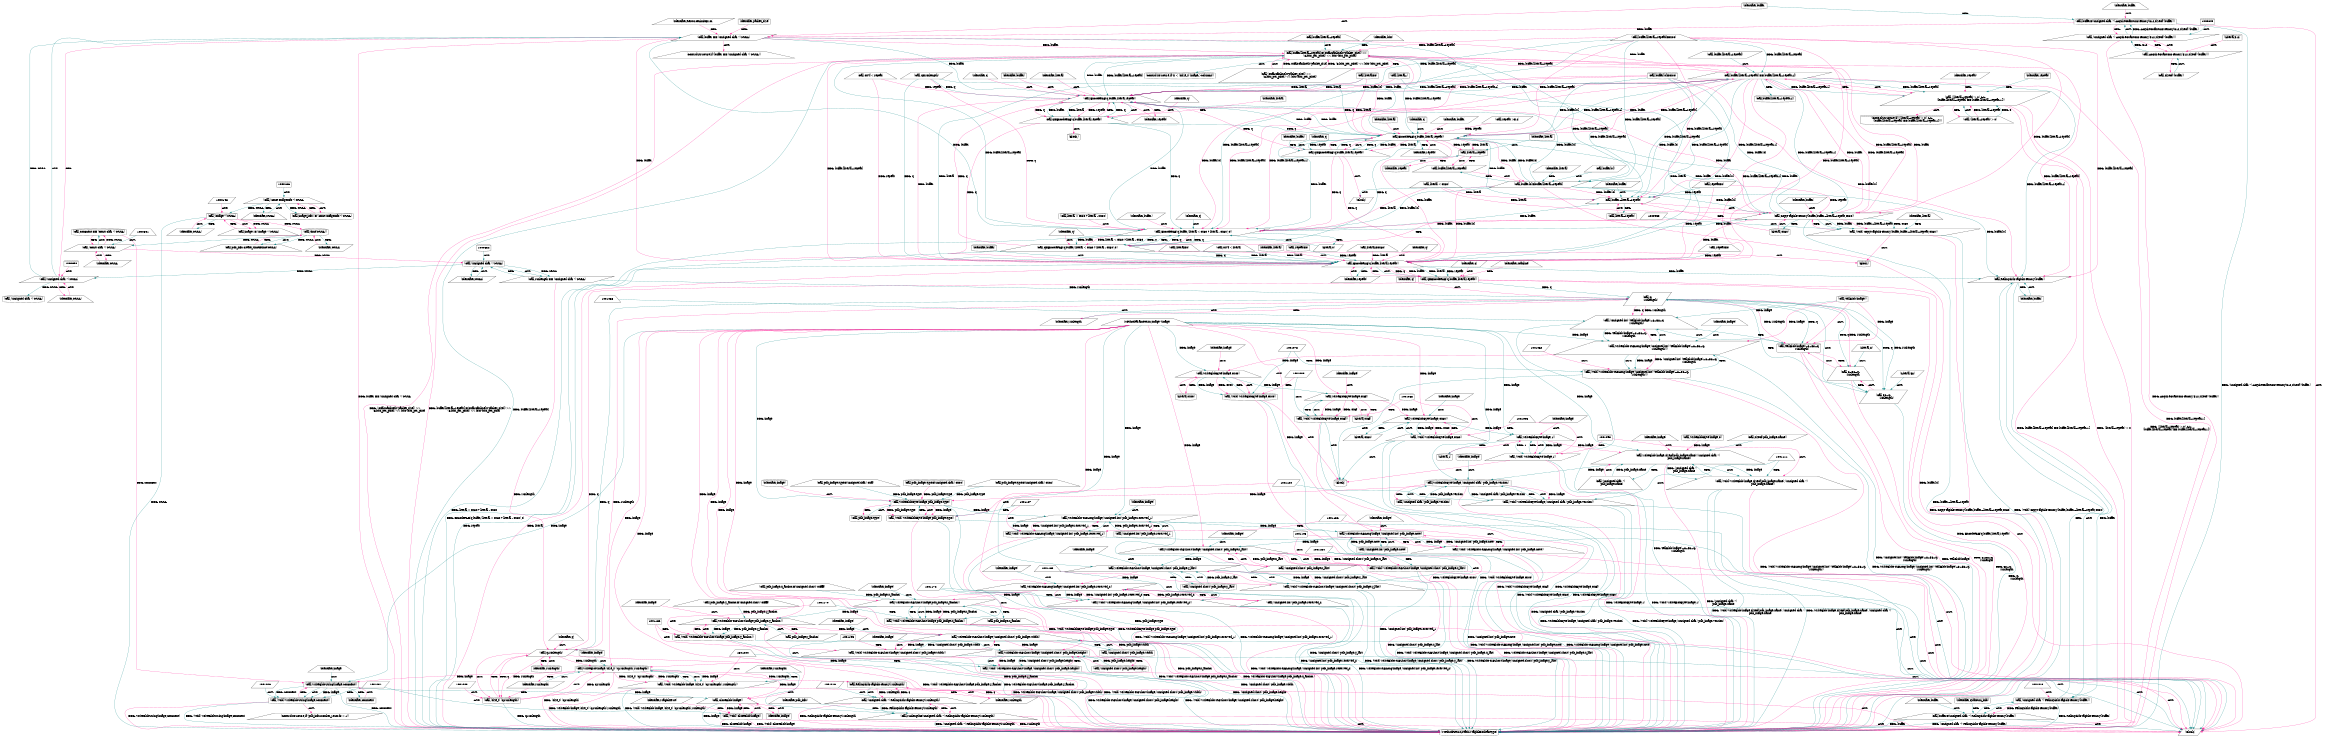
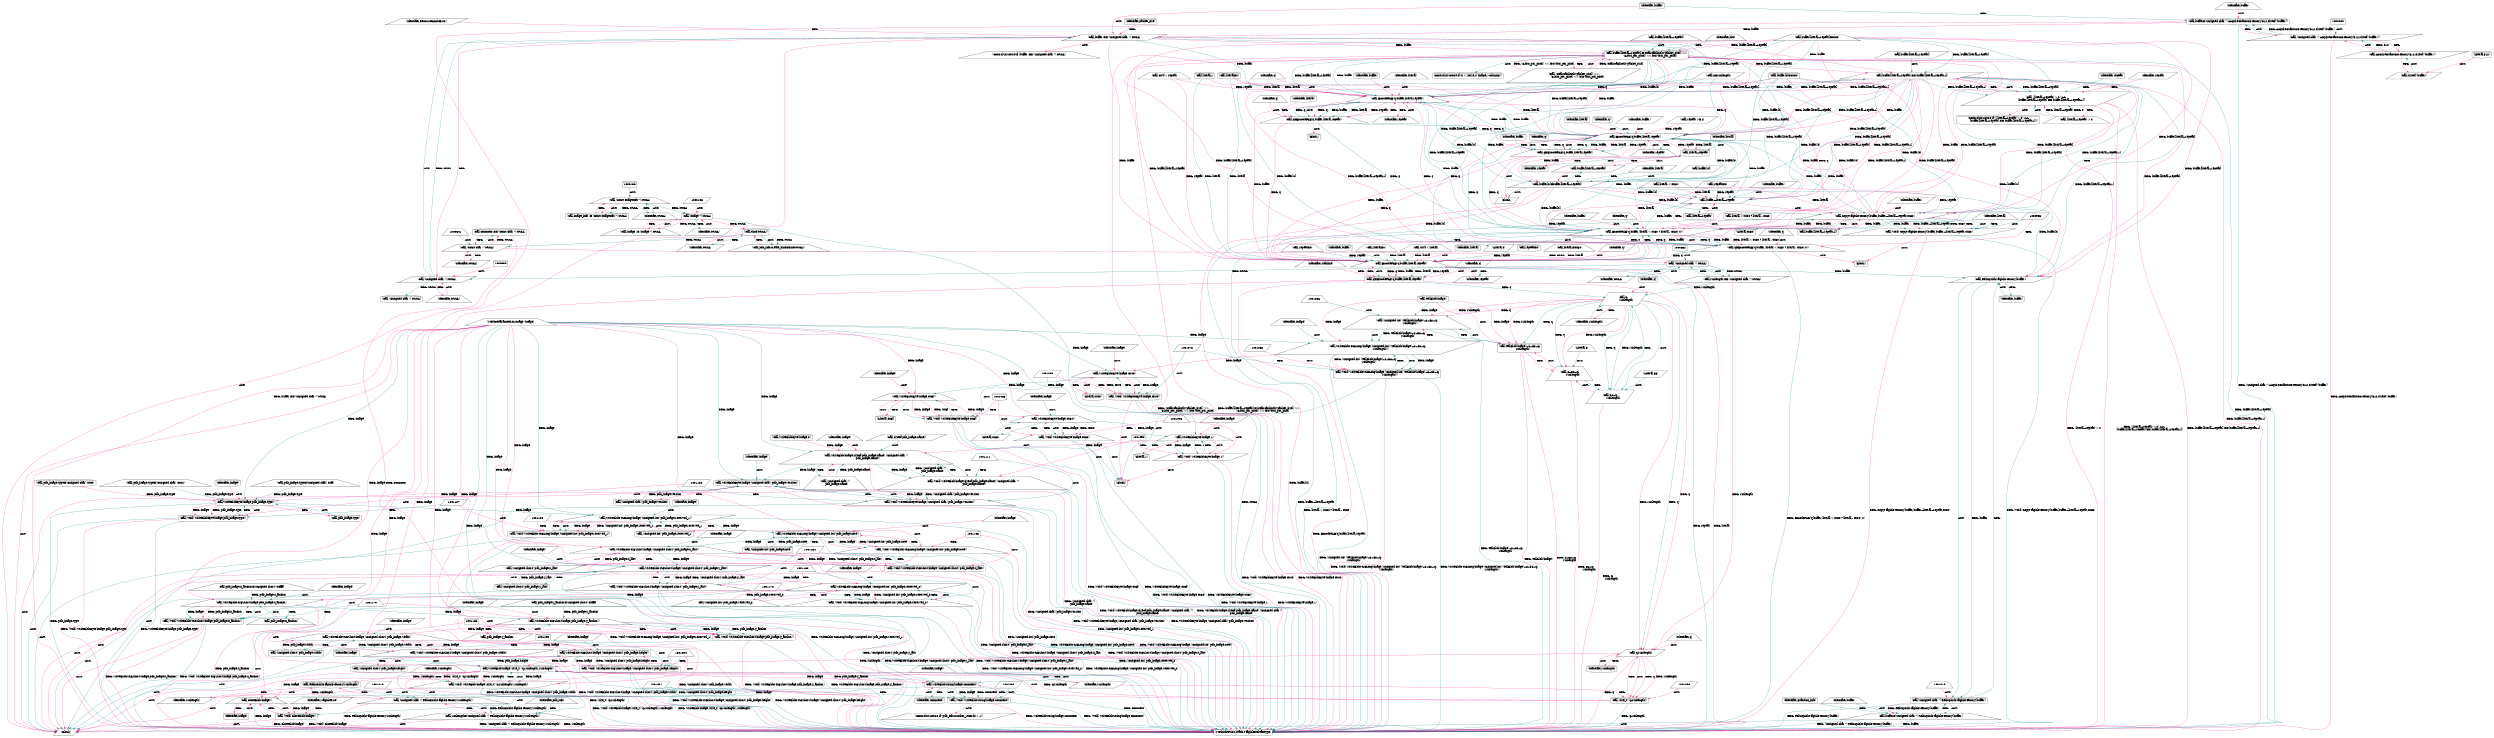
edge "(Literal,512)" -> "(Call,AcquireQuantumMemory(512,sizeof(*buffer)))": now "(Literal,512)" -> "(Call,sizeof(*buffer))"
edge "(Call,CopyMagickMemory(buffer,buffer+literal+repeat,0x80))" -> "(Call,buffer[literal+repeat] == buffer[literal+repeat-1])": now "(Call,CopyMagickMemory(buffer,buffer+literal+repeat,0x80))" -> "(Call,buffer[literal+repeat-1])"
edge "(Call,58+q- runlength)" -> "(MethodReturn,static MagickBooleanType)": color teal -> deeppink
edge "(Call,(unsigned char *) RelinquishMagickMemory(runlength))" -> "(Call,RelinquishMagickMemory(runlength))": label "DDG: q" -> "CFG: "
